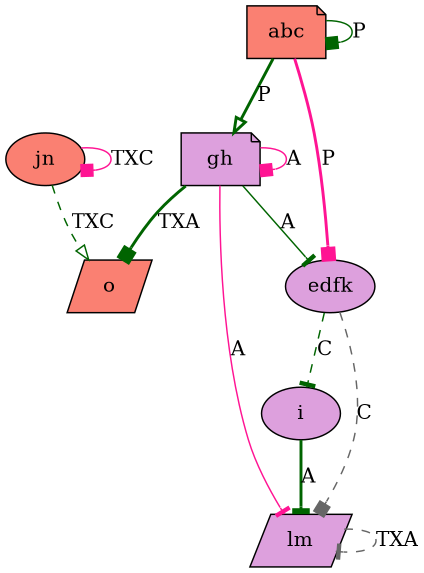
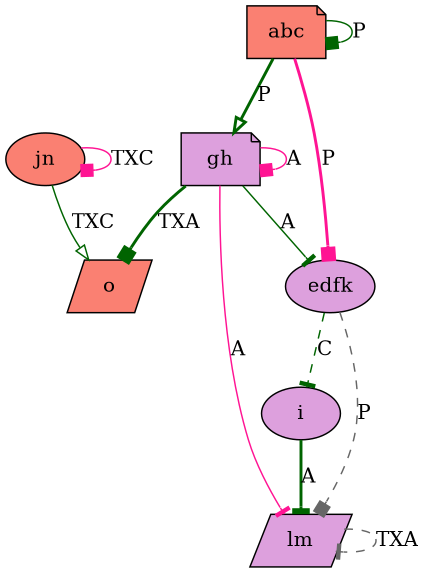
edge "jn" -> "o": style dashed -> solid
edge "edfk" -> "lm": label "C" -> "P"
